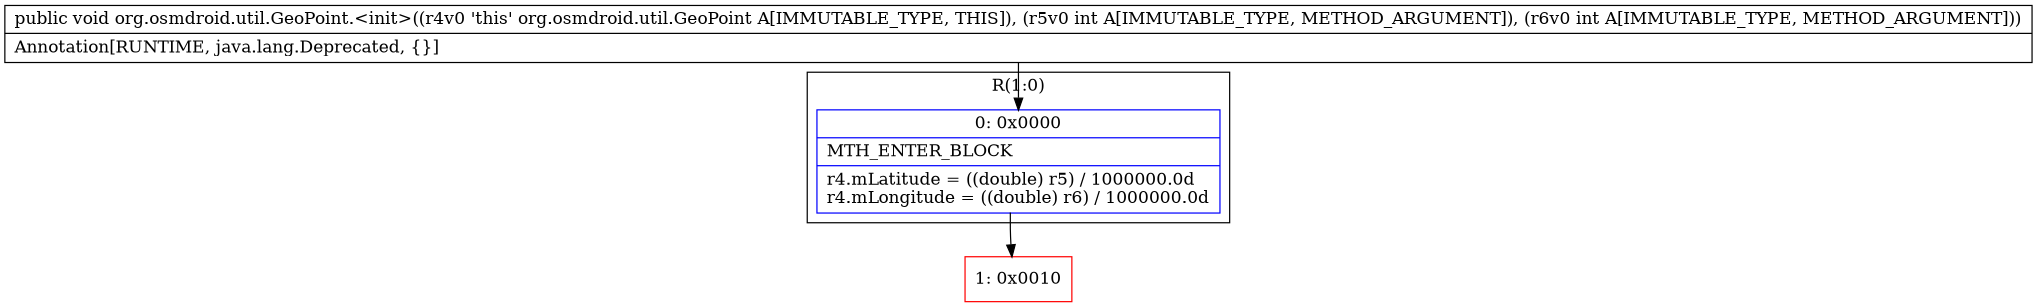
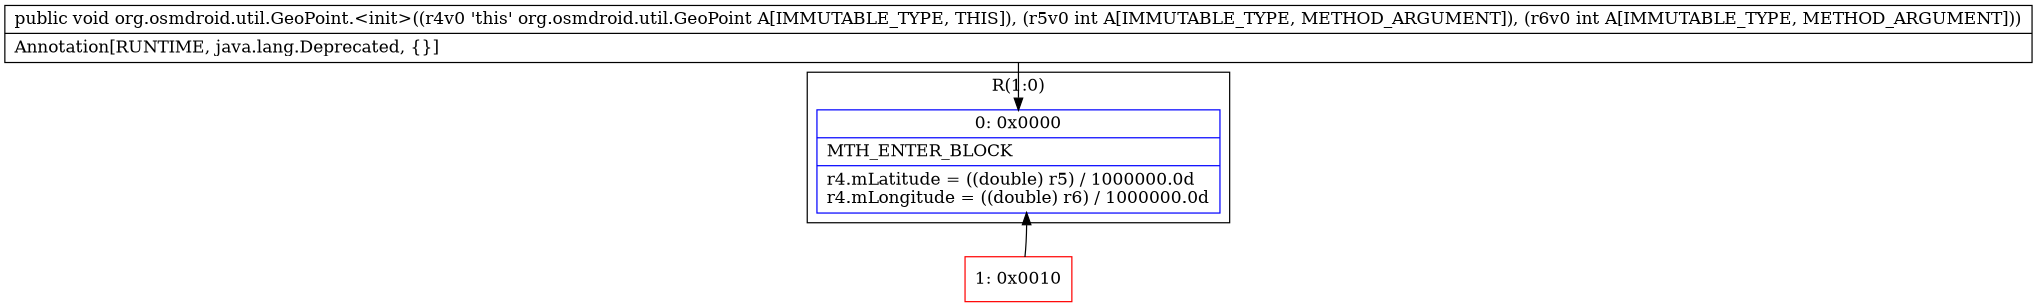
edge "0: 0x0000" -> "1: 0x0010": reversed
